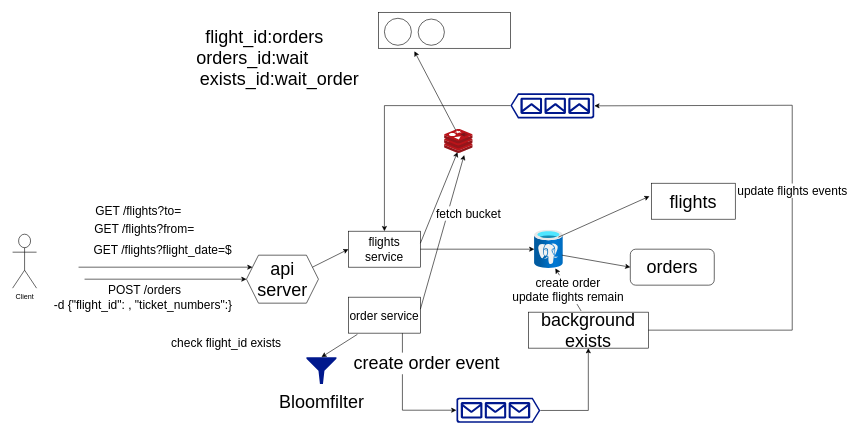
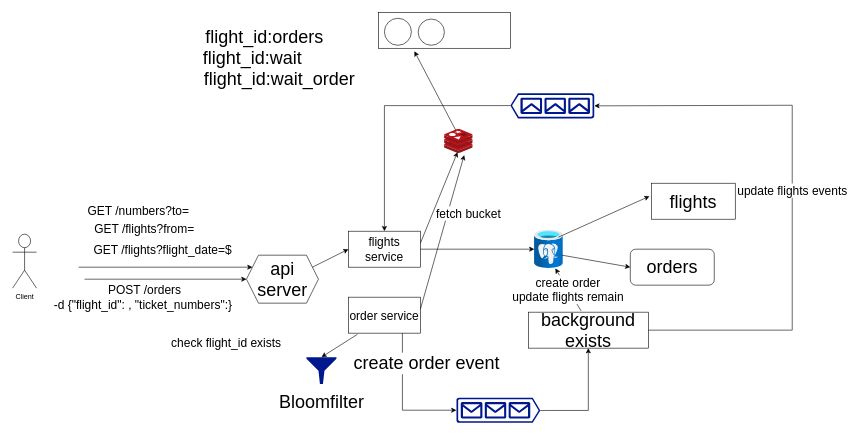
node "orders_id:wait": label "orders_id:wait" -> "flight_id:wait"
node "exists_id:wait_order": label "exists_id:wait_order" -> "flight_id:wait_order"
node "GET /flights?to=": label "GET /flights?to=" -> "GET /numbers?to="
